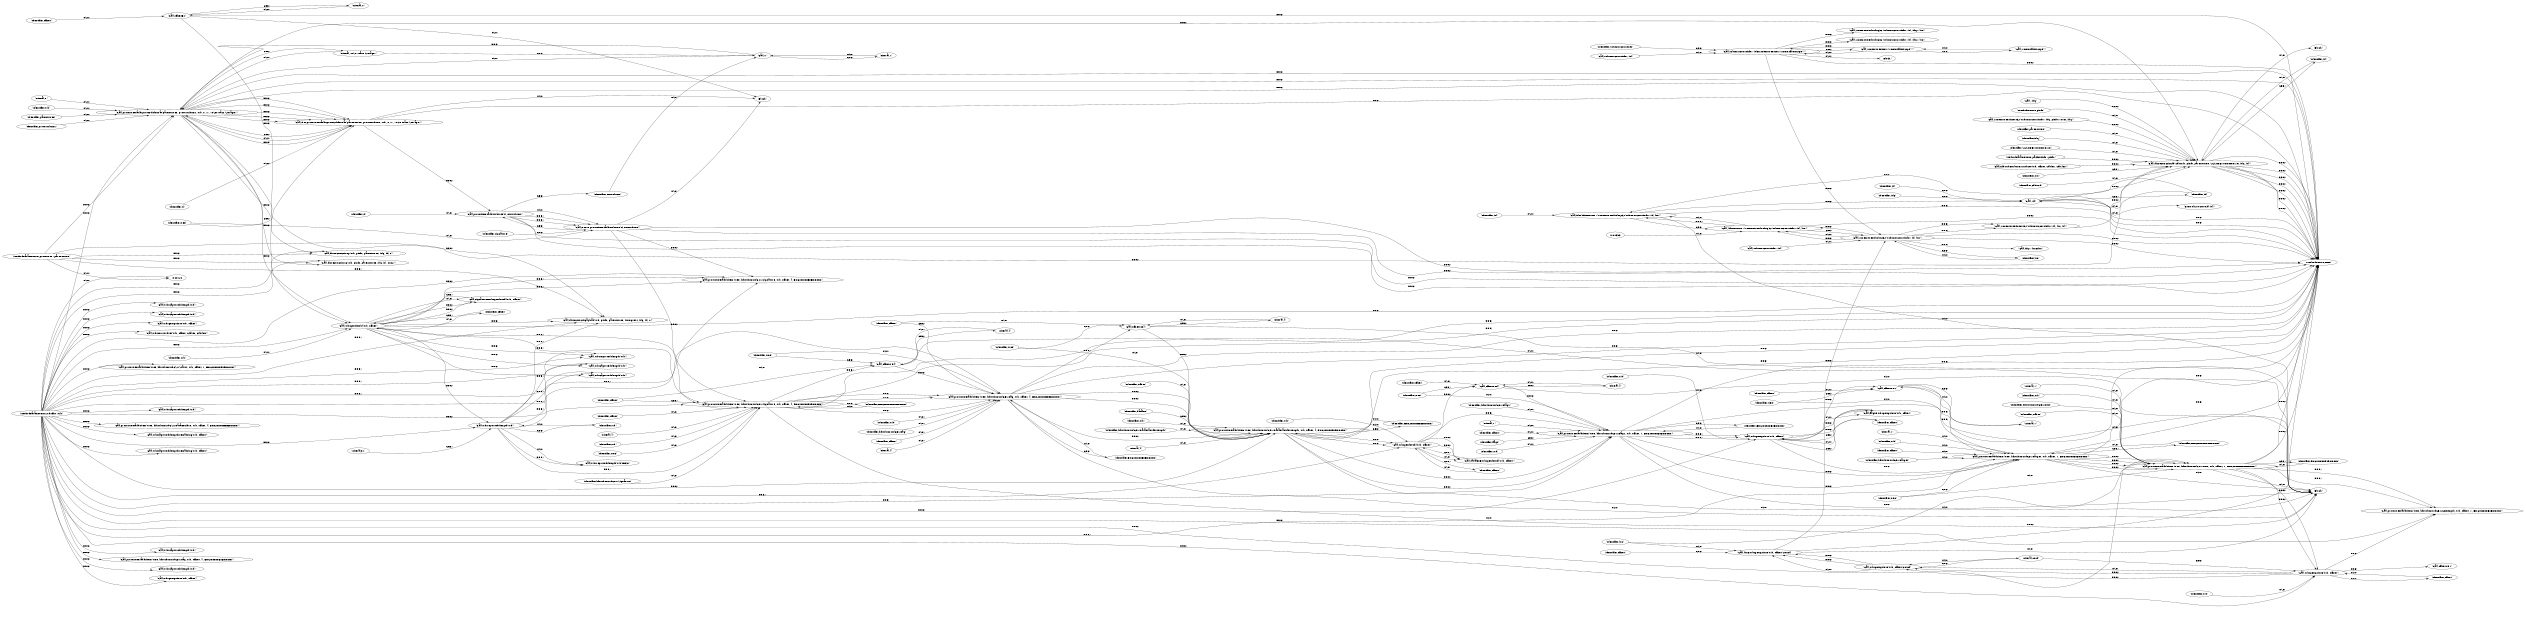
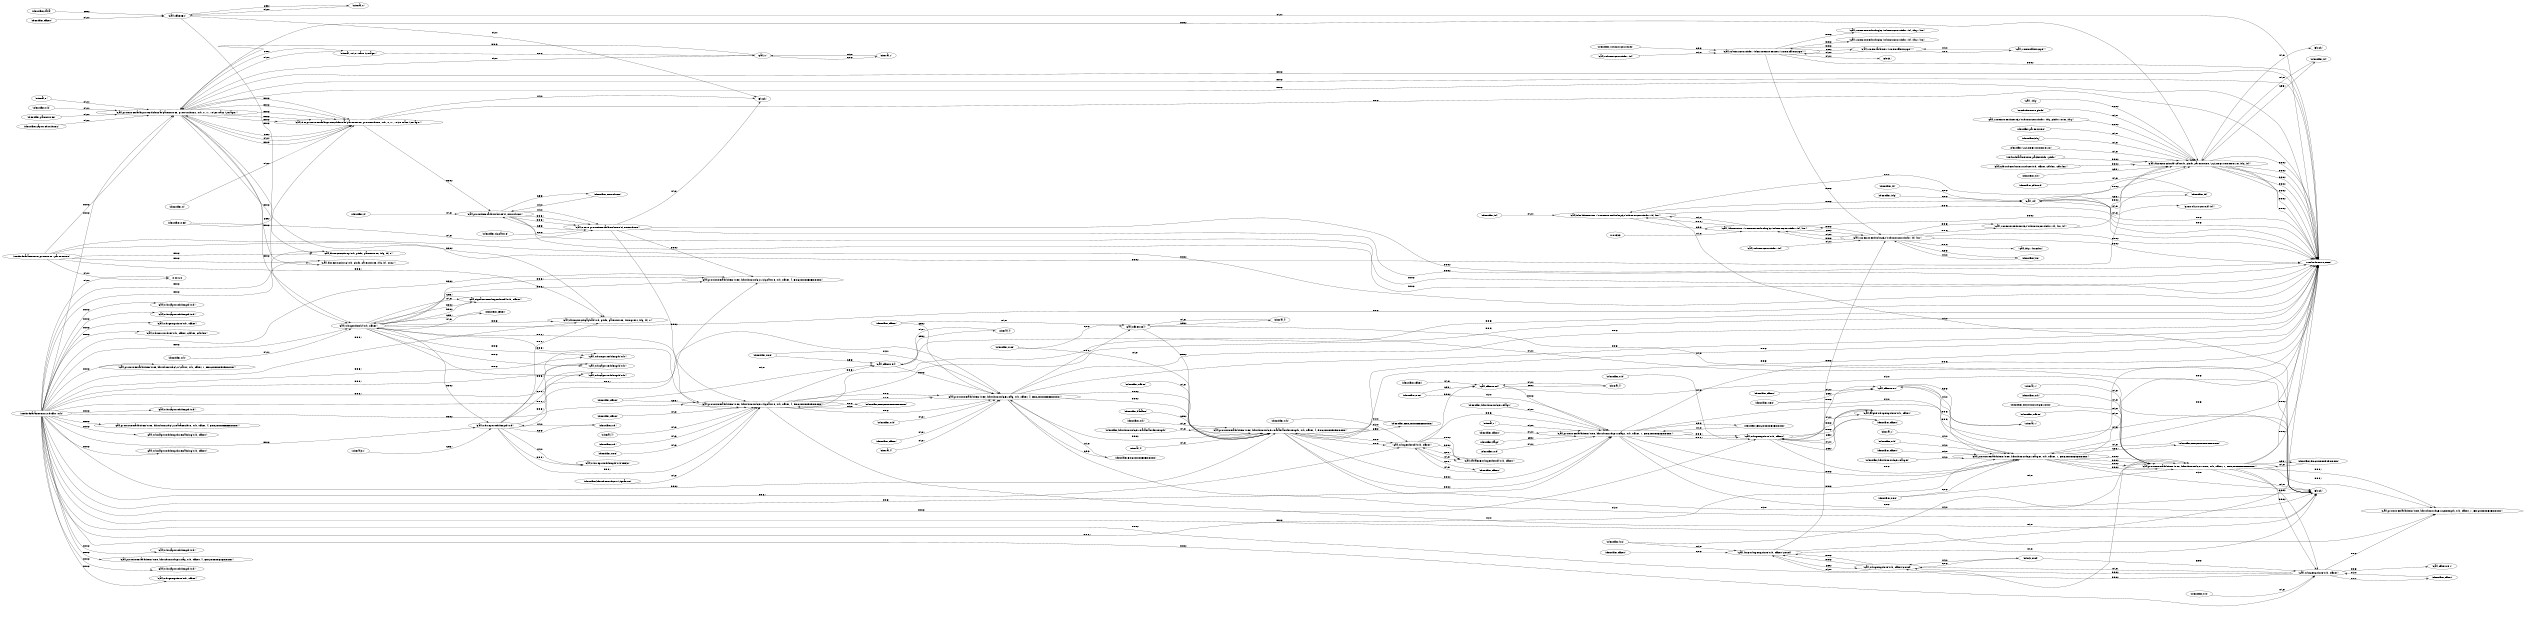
node "(Identifier,data)": added
edge "(Call,offset=0)" -> "(MethodReturn,RET)": label "DDG: " -> "AST: "
node "(Call,wmem_tree_new(wmem_file_scope()))": label "(Call,wmem_tree_new(wmem_file_scope()))" -> "(Call,wmem_add_new(wmem_file_scope()))"
edge "(Identifier,ett_usb_ms)" -> "(Call,-1)": now "(Identifier,ett_usb_ms)" -> "(Call,proto_item_add_subtree(ti, ett_usb_ms))"
node "(Identifier,proto_usb_ms)": label "(Identifier,proto_usb_ms)" -> "(Identifier,captured_usb_ms)"
edge "(MethodParameterIn,proto_tree *parent_tree)" -> "(MethodReturn,RET)": added, label "DDG:"
node "(Identifier,hf_usb_ms_dCBWTag)": removed
edge "(Call,lun=tvb_get_guint8(tvb, offset)&0x0f)" -> "(MethodReturn,RET)": label "DDG: " -> "AST: "
node "(Literal,0x0f)": label "(Literal,0x0f)" -> "(Block,0x0f)"
edge "(Call,lun=tvb_get_guint8(tvb, offset)&0x0f)" -> "(Call,tvb_get_guint8(tvb, offset)&0x0f)": added, label "CFG:"
